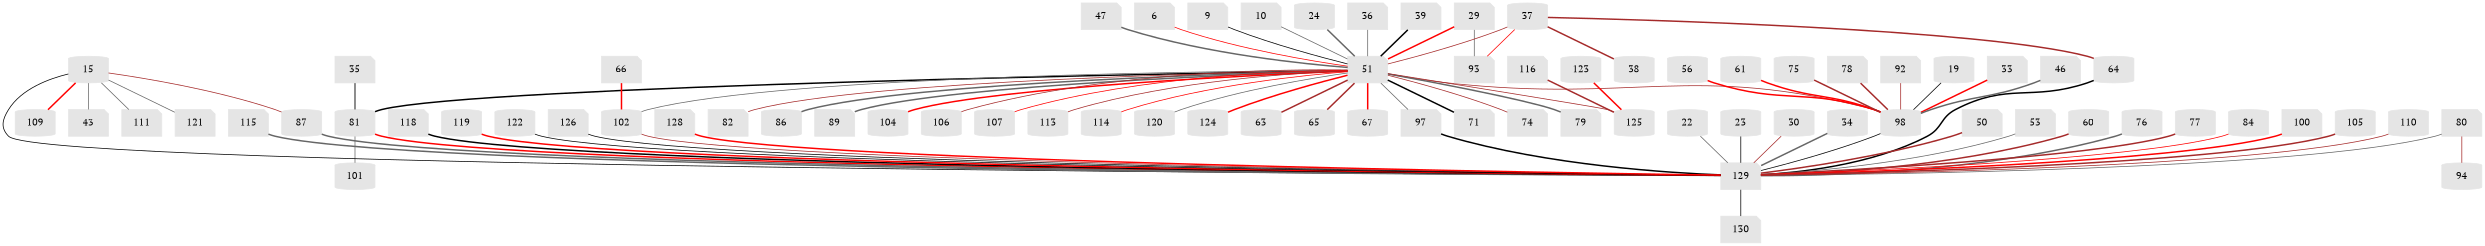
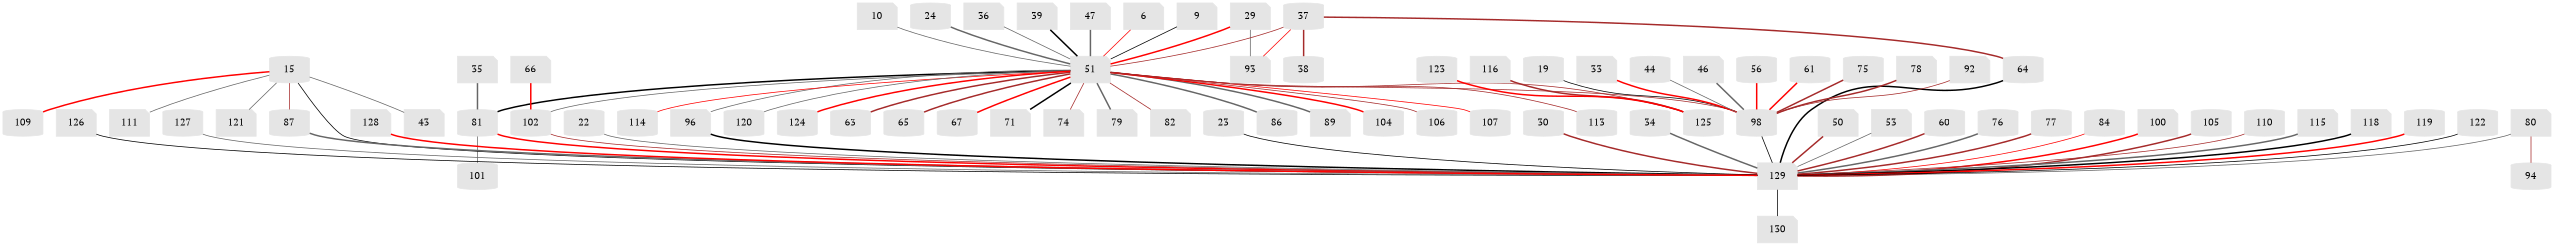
node "44": added
node "127": added
node "97": label "97" -> "96"
edge "30" -- "129": style solid -> bold
